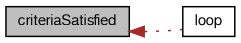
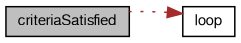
edge "loop" -> "criteriaSatisfied": reversed
